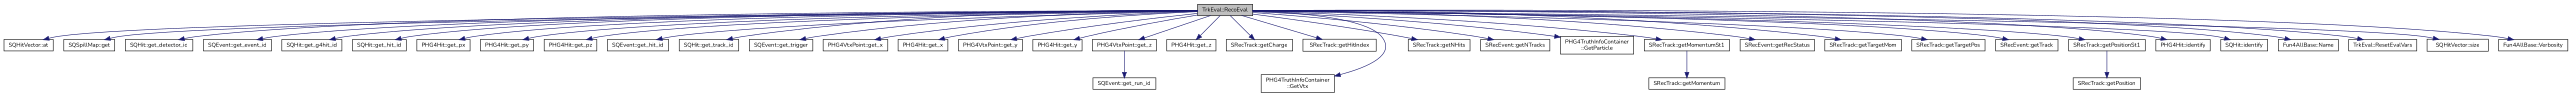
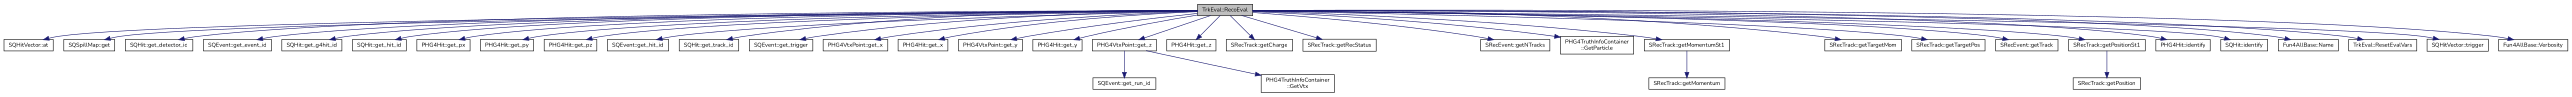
edge "TrkEval::RecoEval" -> "PHG4TruthInfoContainer ::GetVtx": now "PHG4VtxPoint::get_z" -> "PHG4TruthInfoContainer ::GetVtx"
node "SRecTrack::getHitIndex": label "SRecTrack::getHitIndex" -> "SRecTrack::getRecStatus"
node "SRecTrack::getNHits": removed
node "SRecEvent::getRecStatus": removed
node "SQHitVector::size": label "SQHitVector::size" -> "SQHitVector::trigger"
